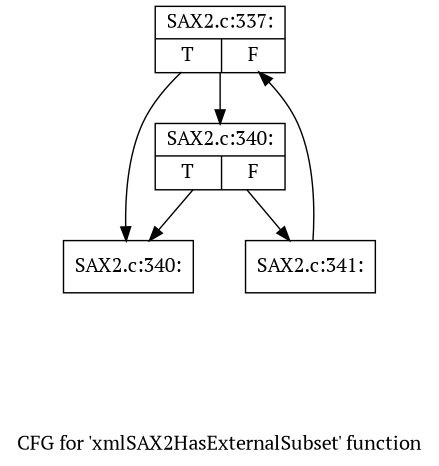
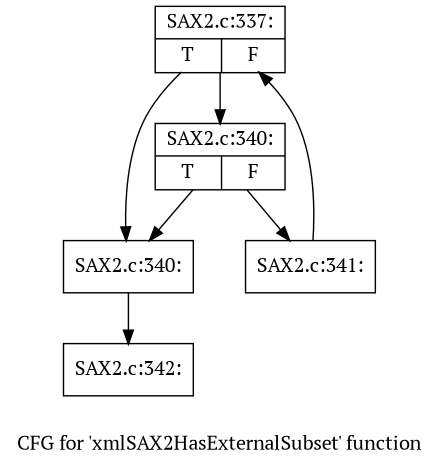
node "SAX2.c:342:": added
